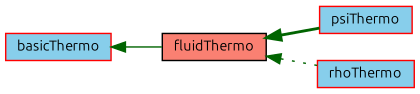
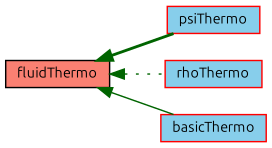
edge "fluidThermo" -> "basicThermo": reversed
